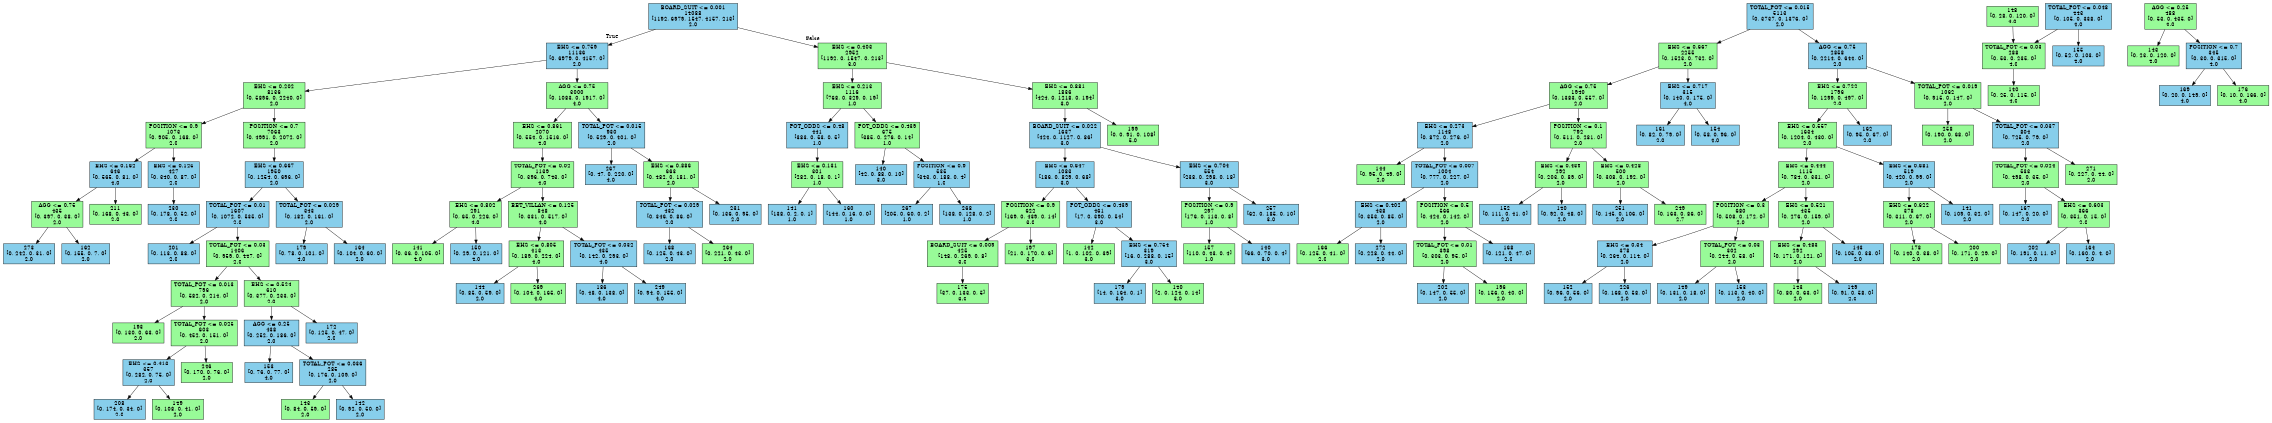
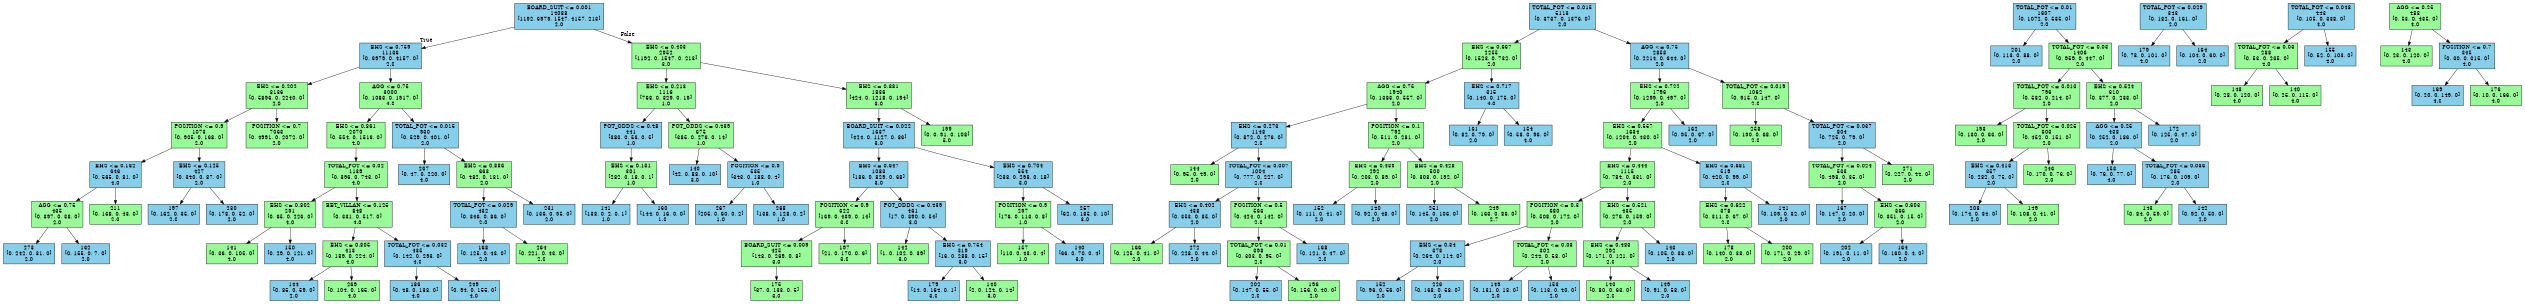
edge "148 [0, 28, 0, 120, 0] 4.0" -> "TOTAL_POT <= 0.03 288 [0, 53, 0, 235, 0] 4.0": reversed
node "EHS <= 0.667 1950 [0, 1254, 0, 696, 0] 2.0": removed
node "197 [0, 162, 0, 35, 0] 2.0": added
